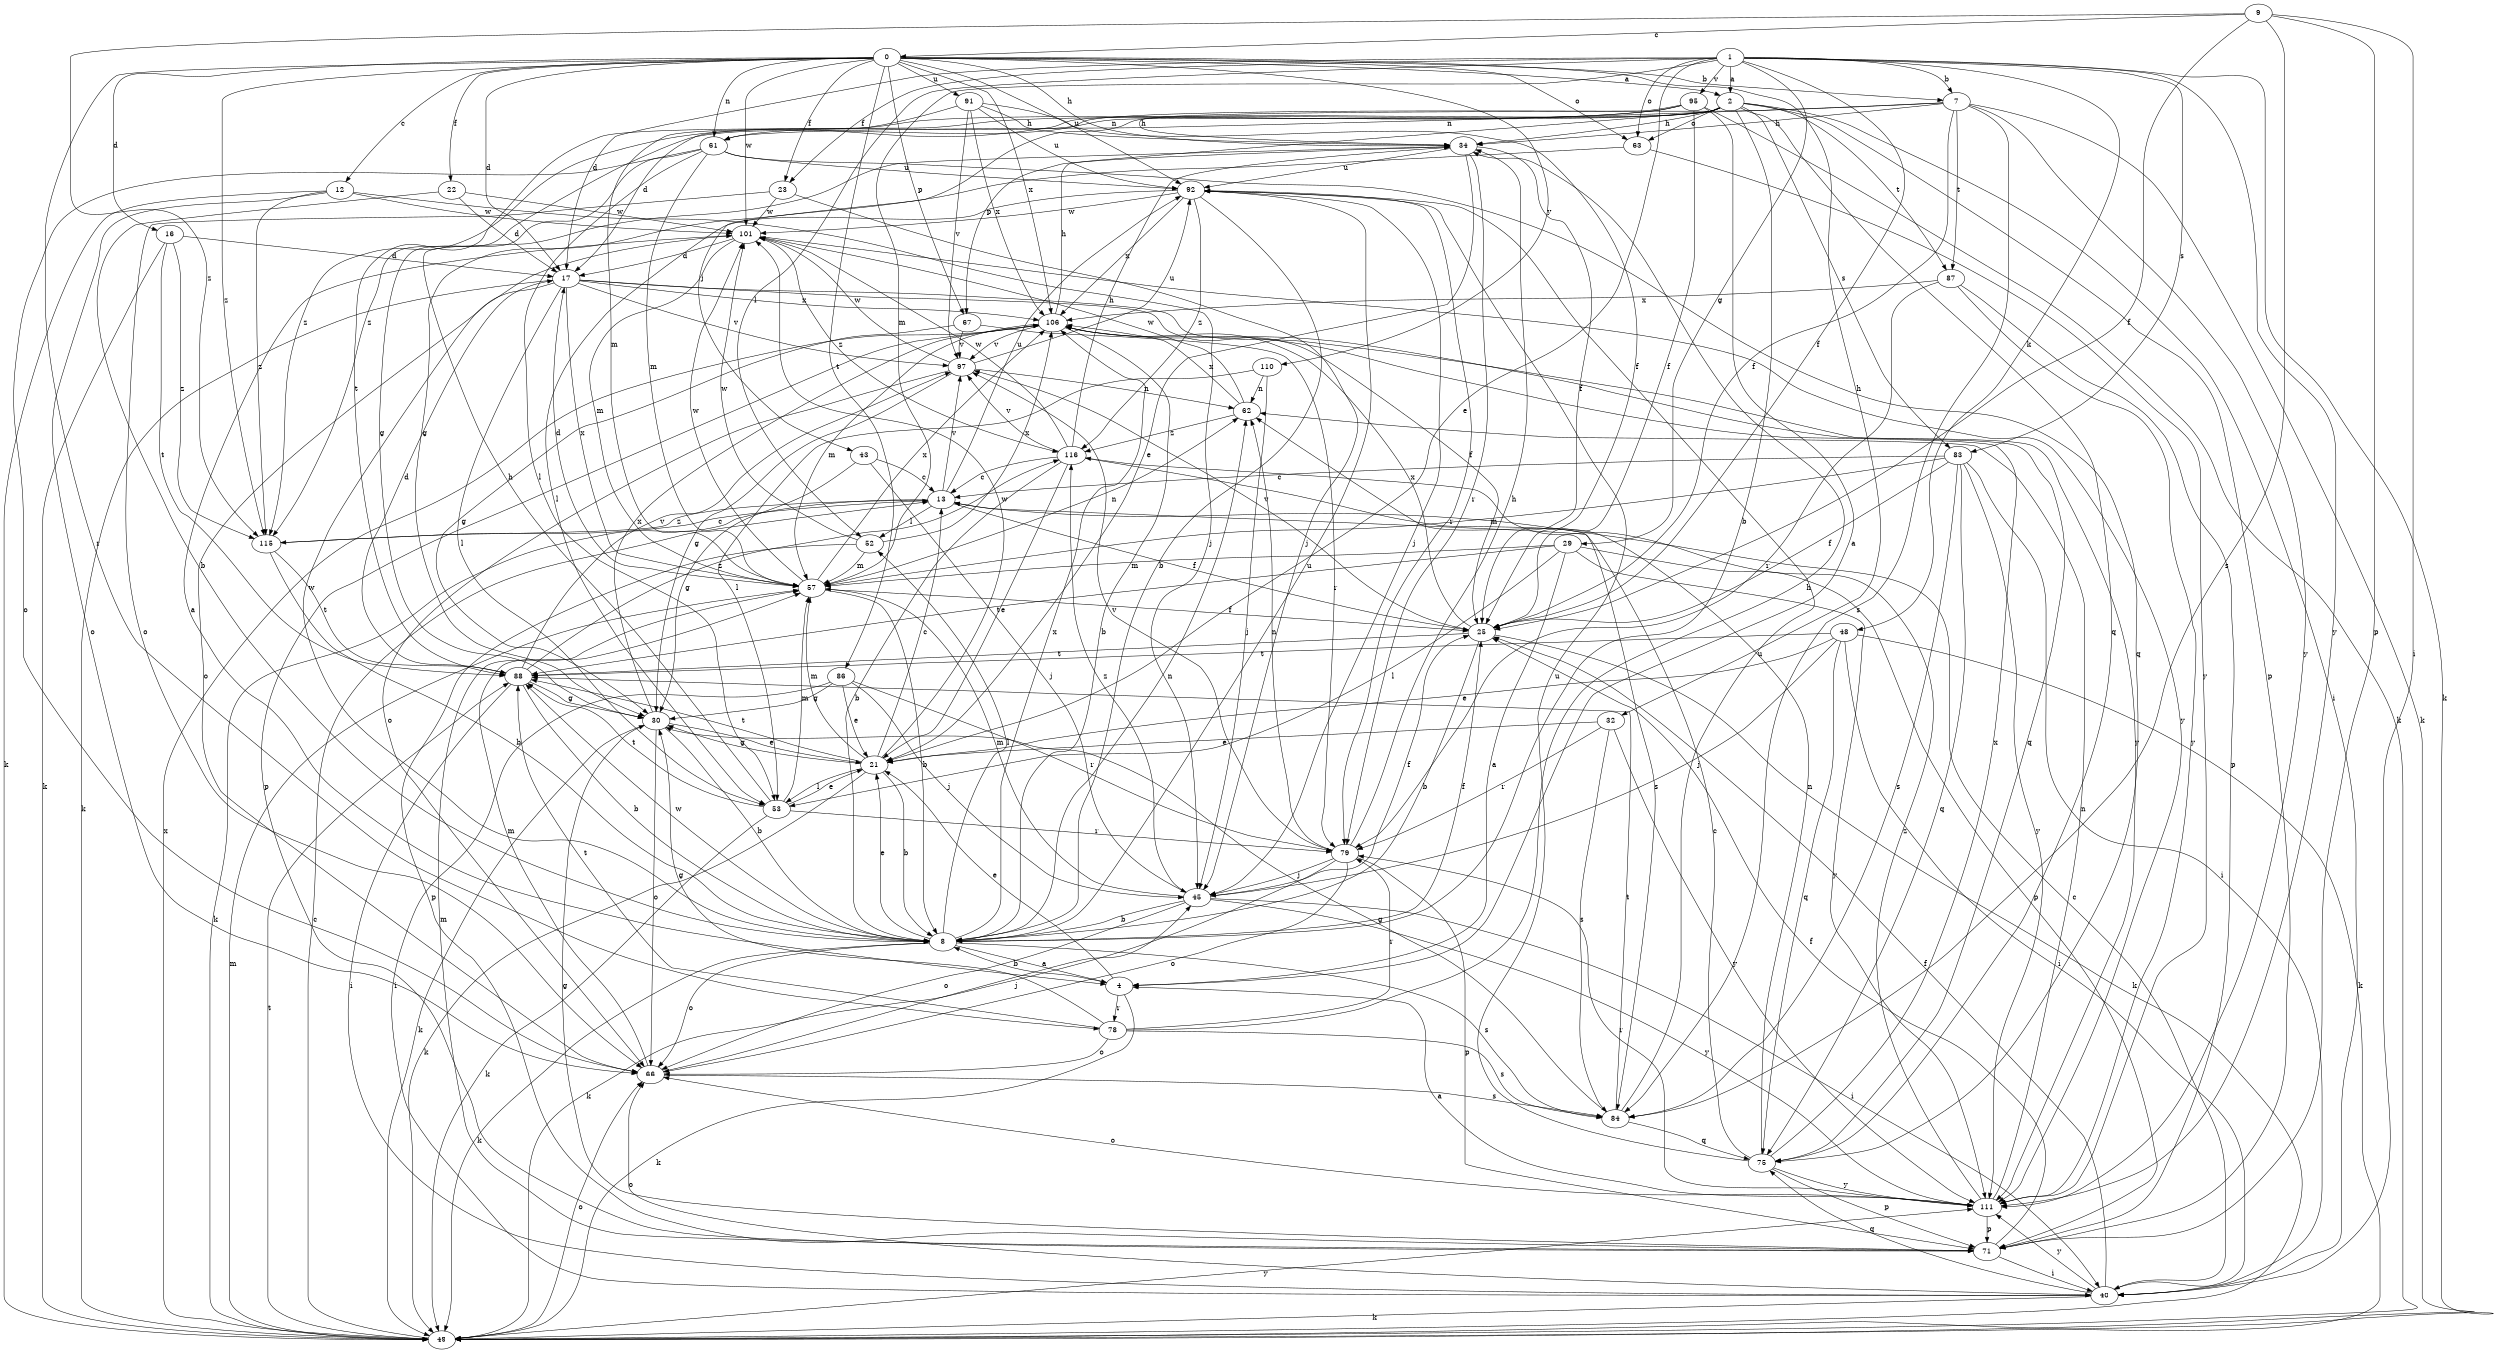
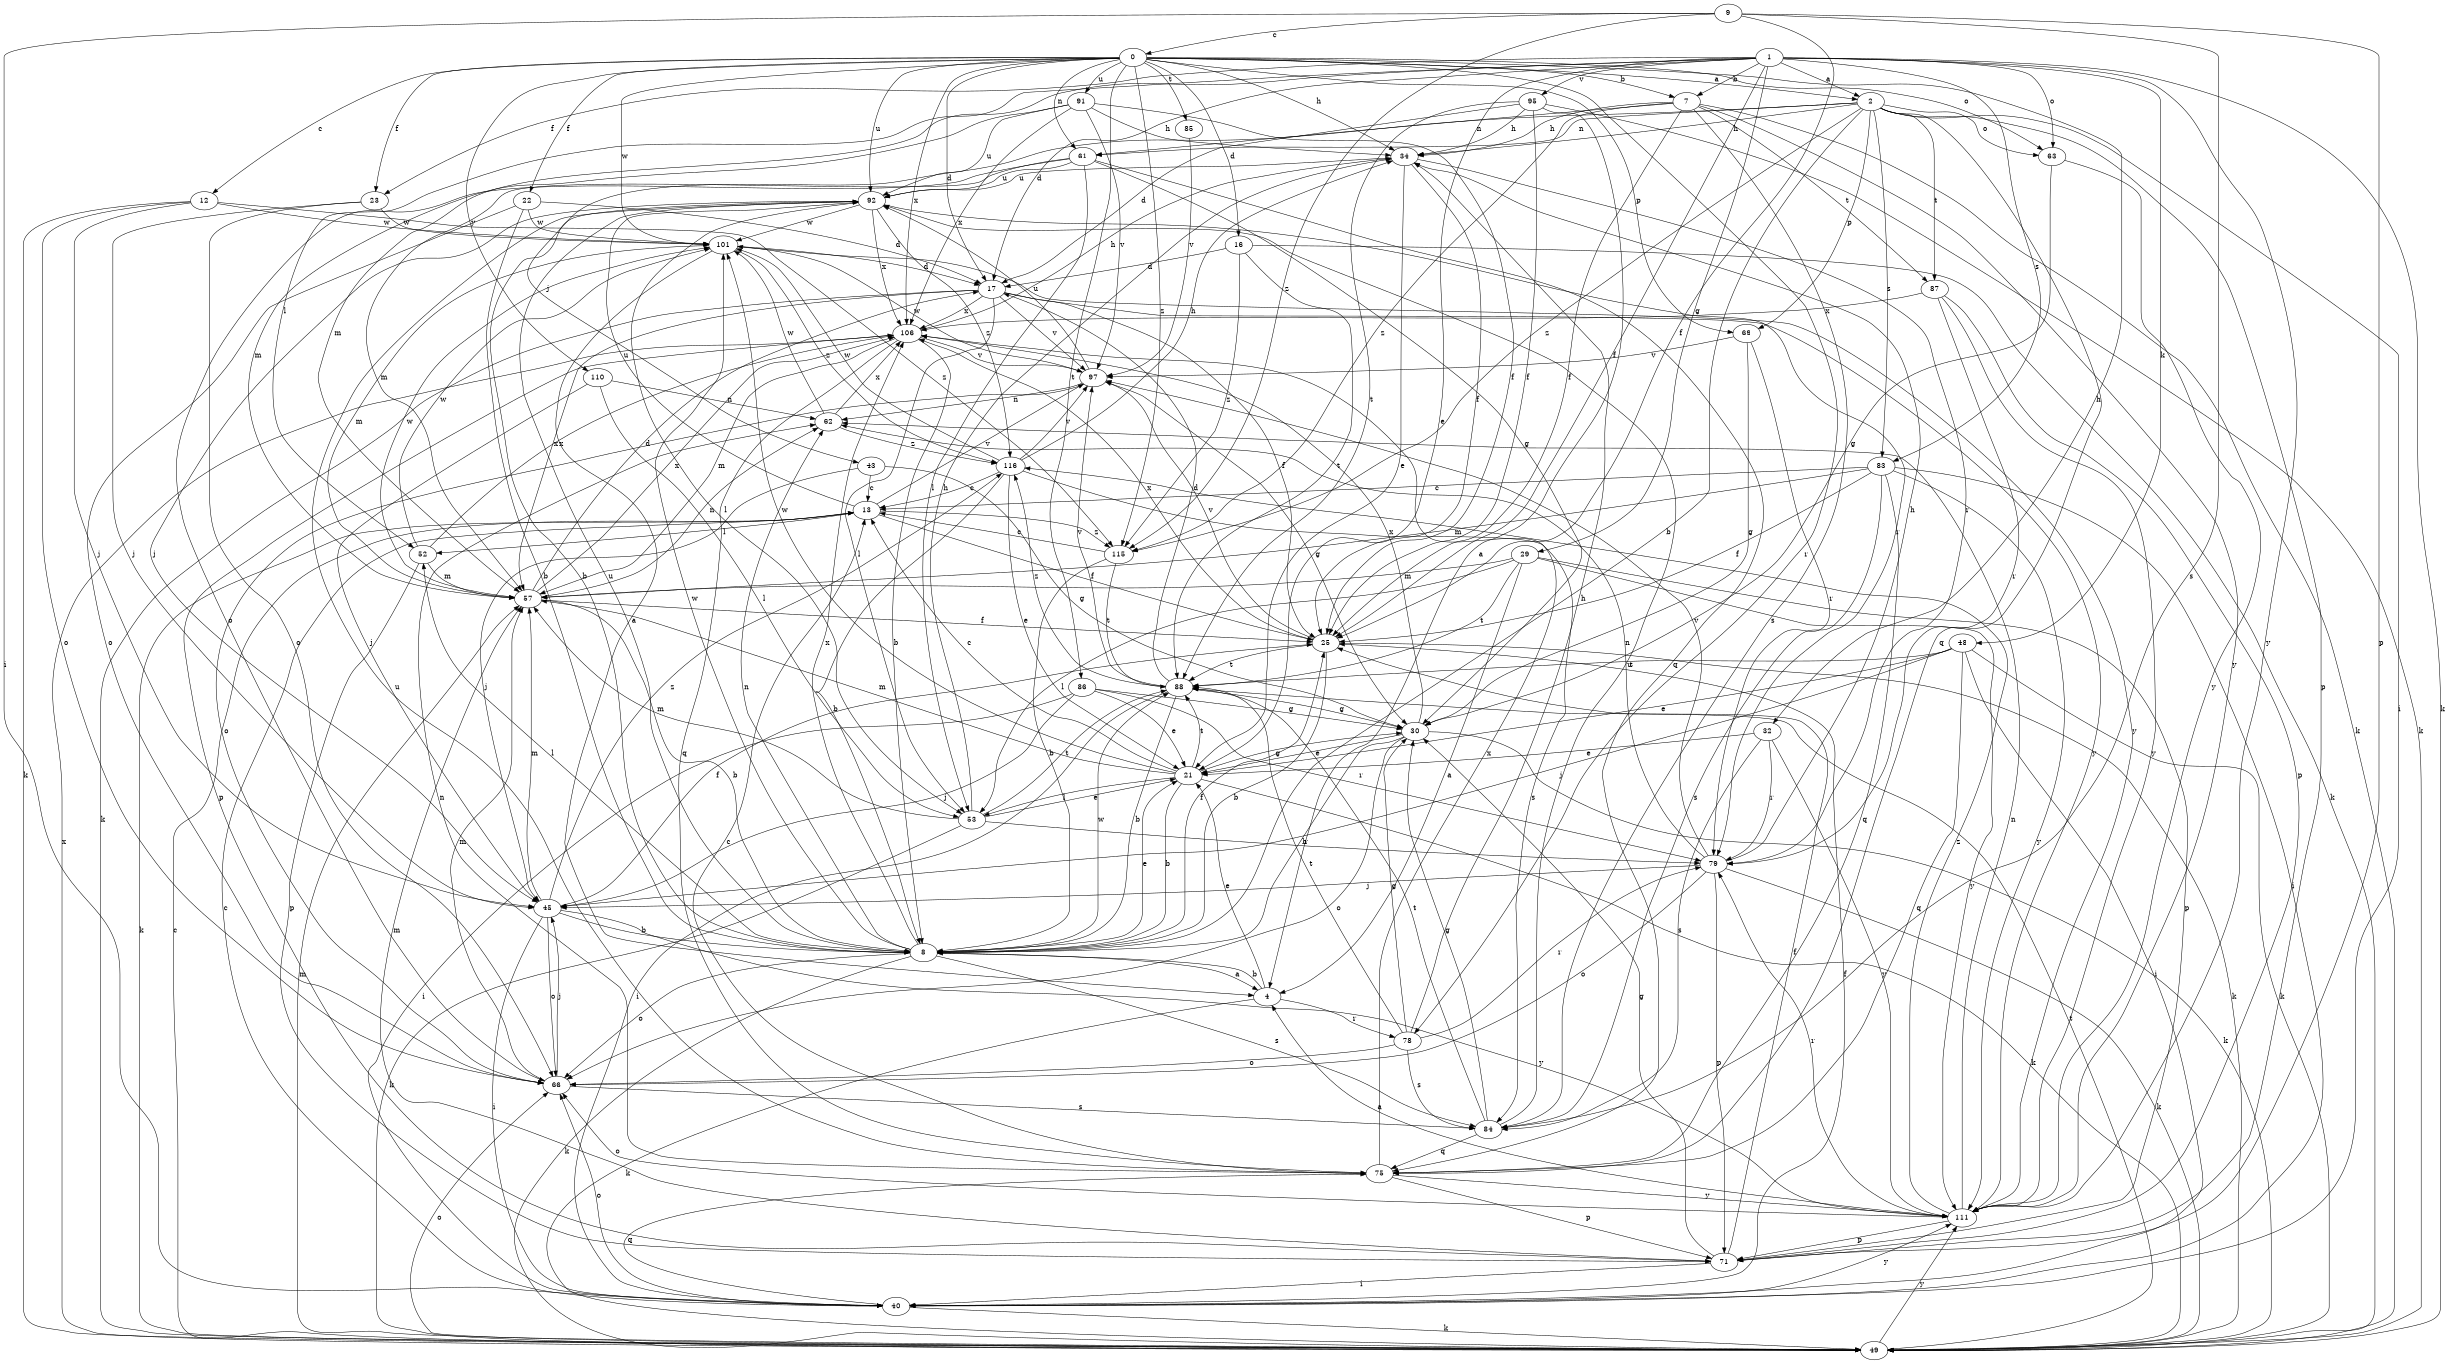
node "85": added
node "67": label "67" -> "69"
edge "17" -> "66": now "22" -> "66"
